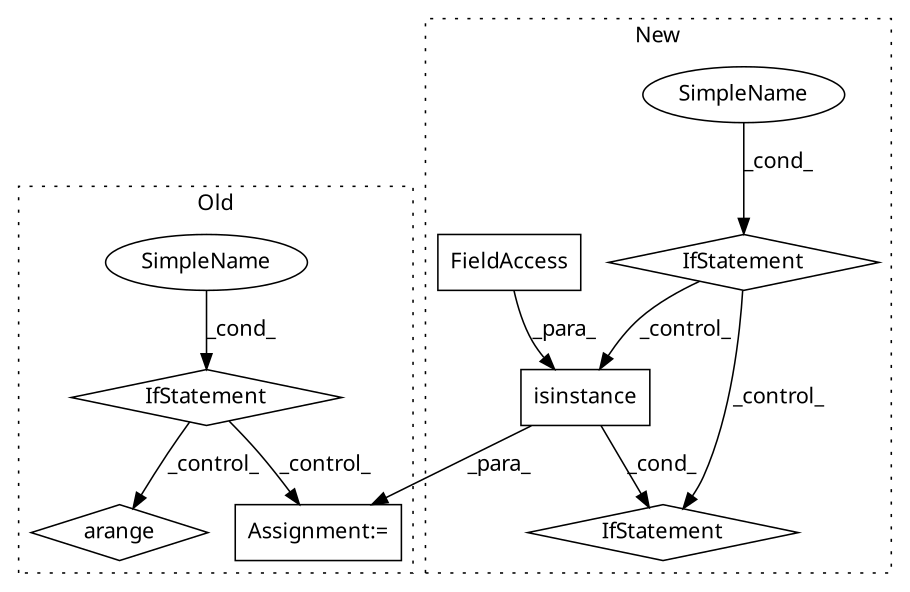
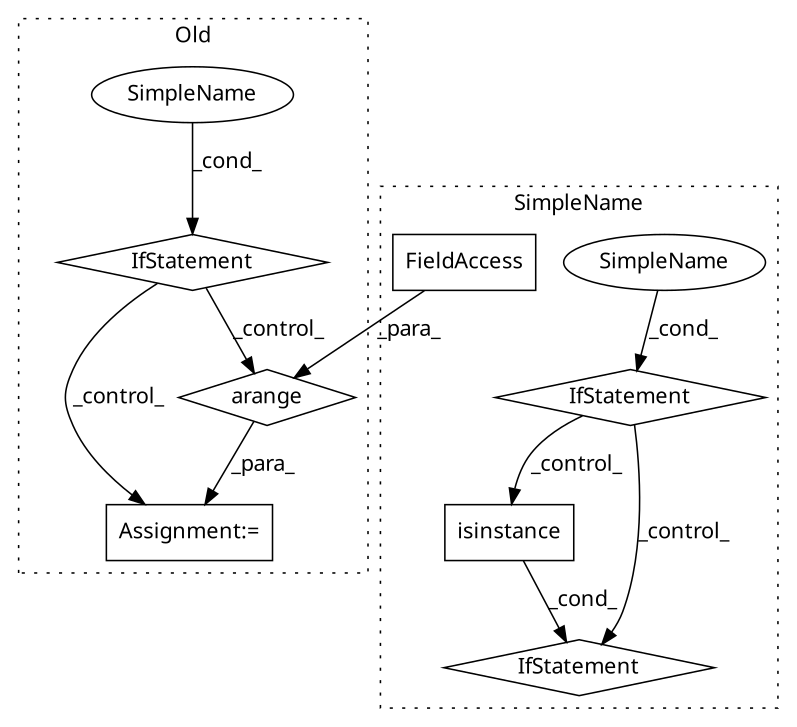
cluster "New": label "New" -> "SimpleName"
edge "FieldAccess" -> "isinstance": now "FieldAccess" -> "arange"
edge "isinstance" -> "Assignment:=": now "arange" -> "Assignment:="
